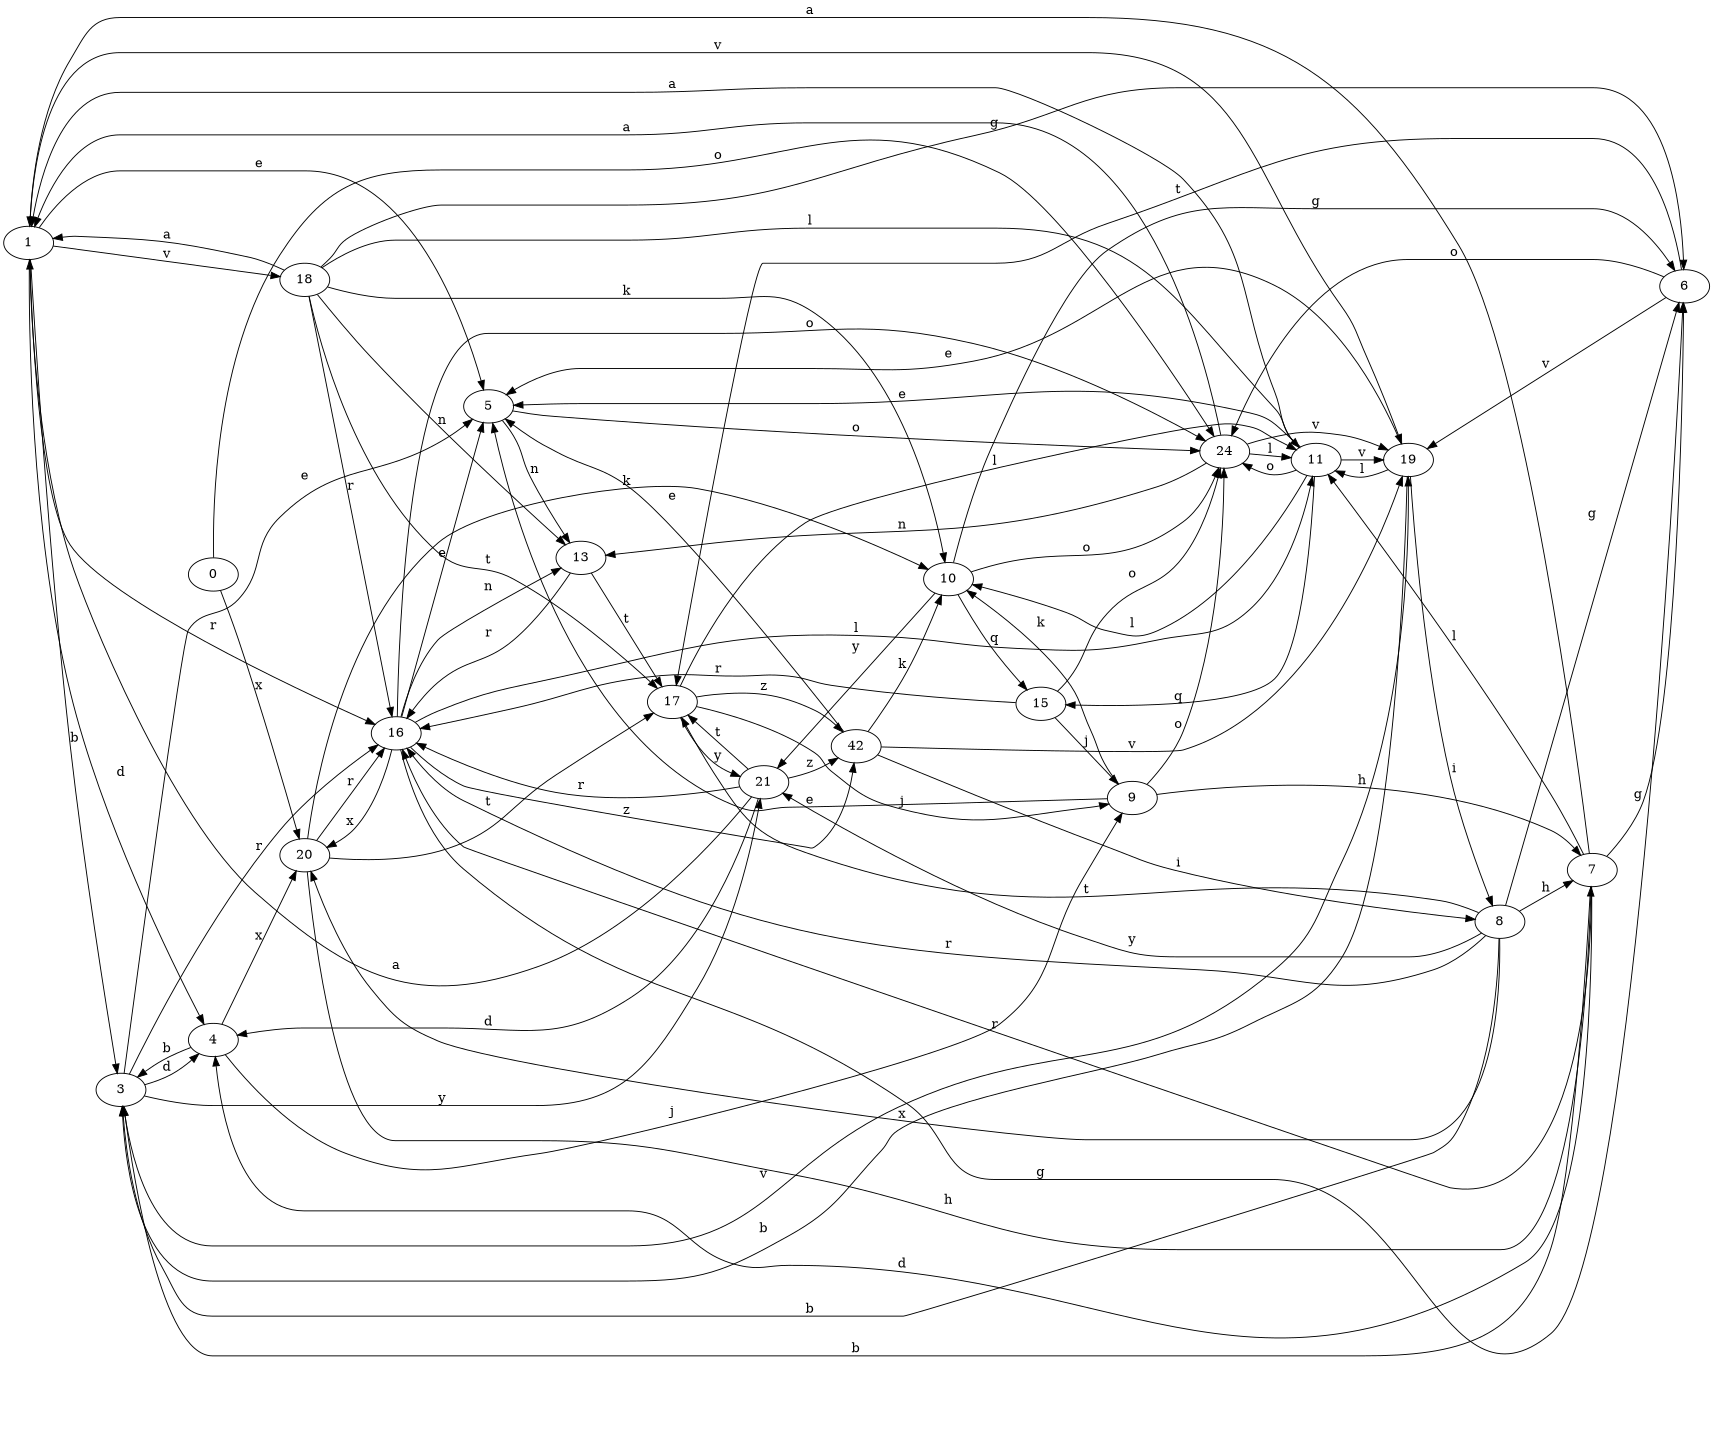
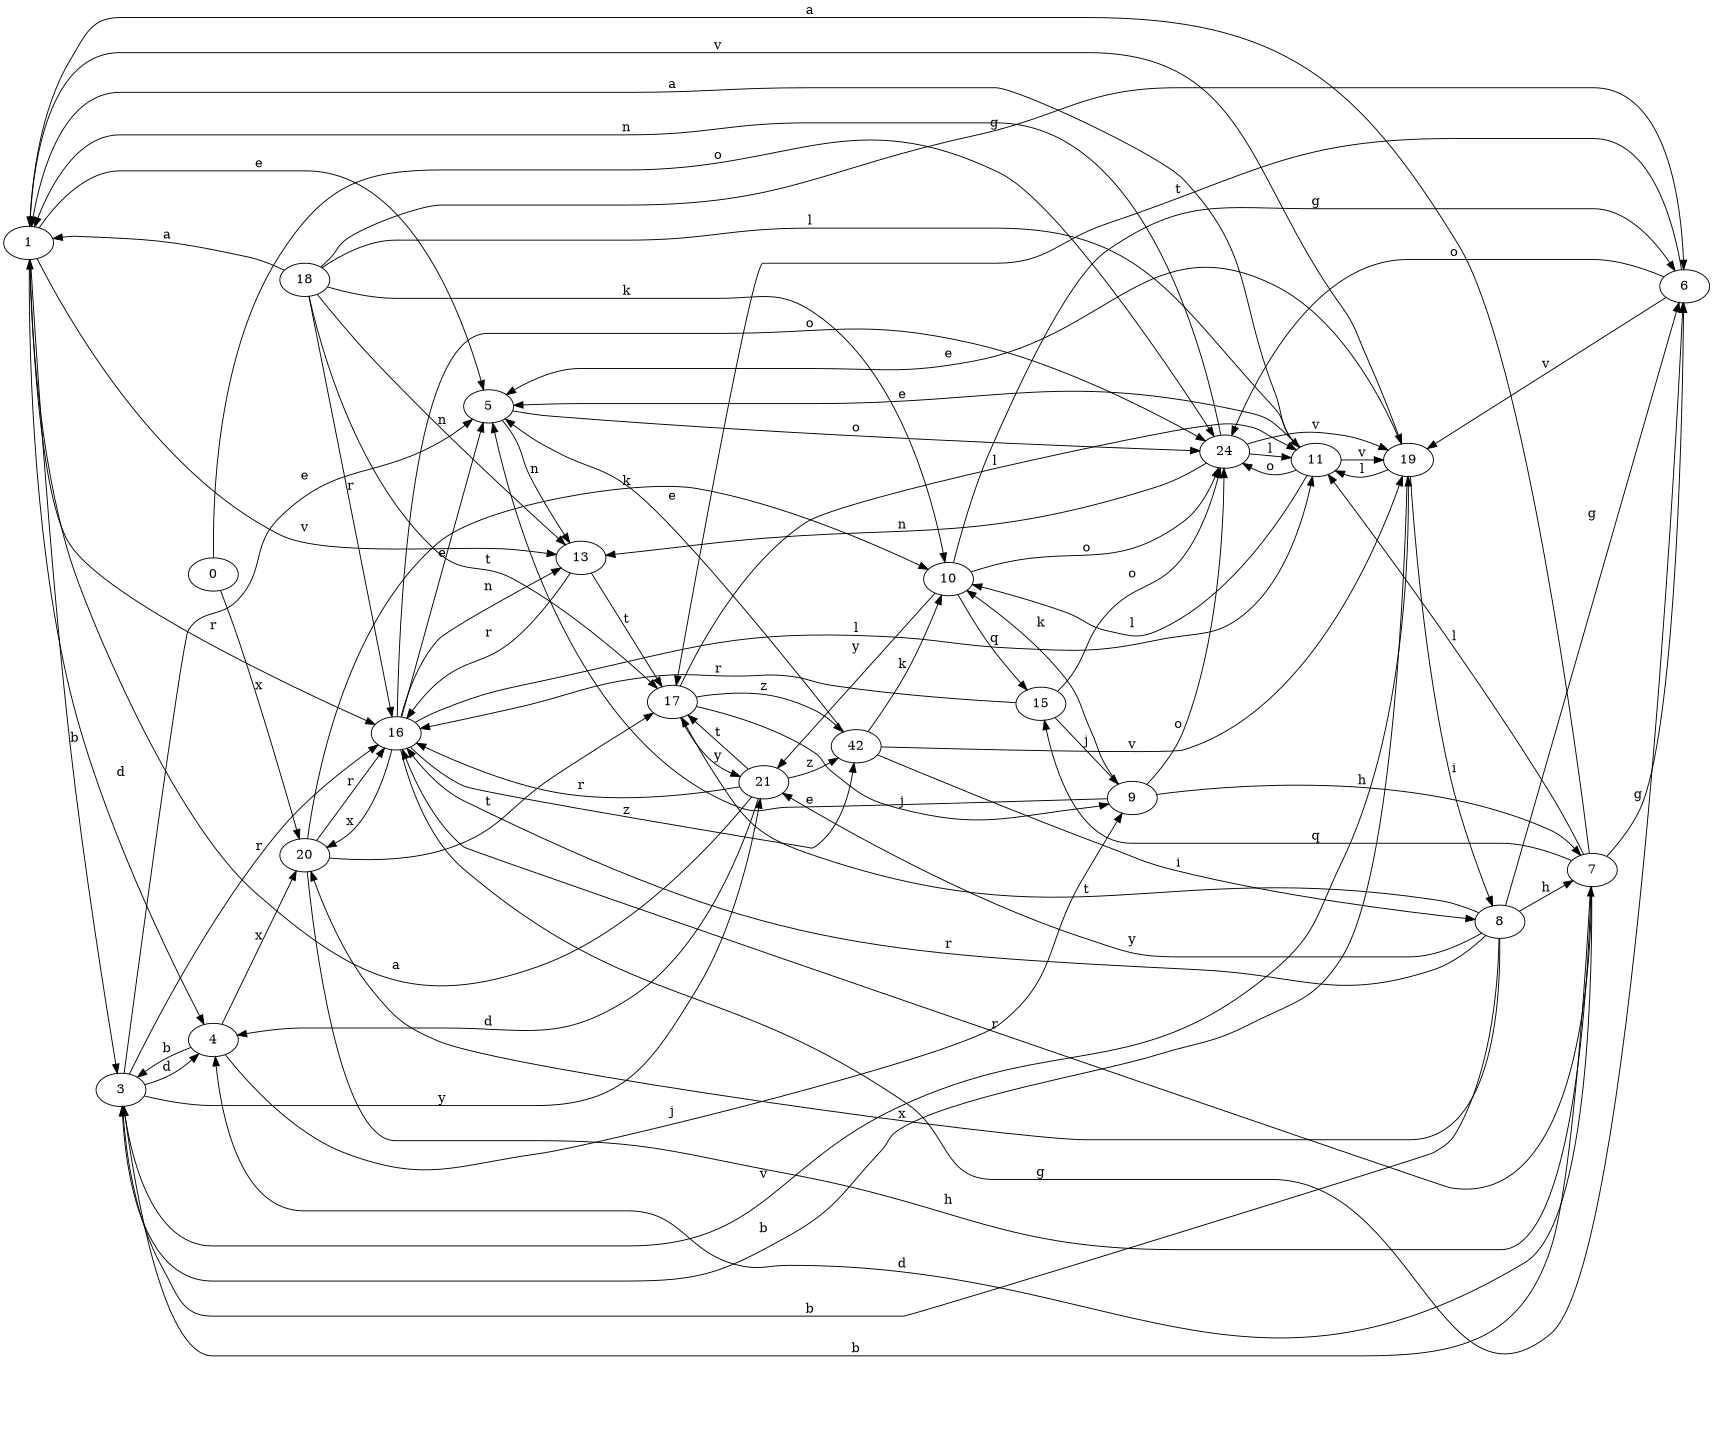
edge "24" -> "1": label "a" -> "n"
edge "1" -> "18": now "1" -> "13"
edge "11" -> "15": now "7" -> "15"
